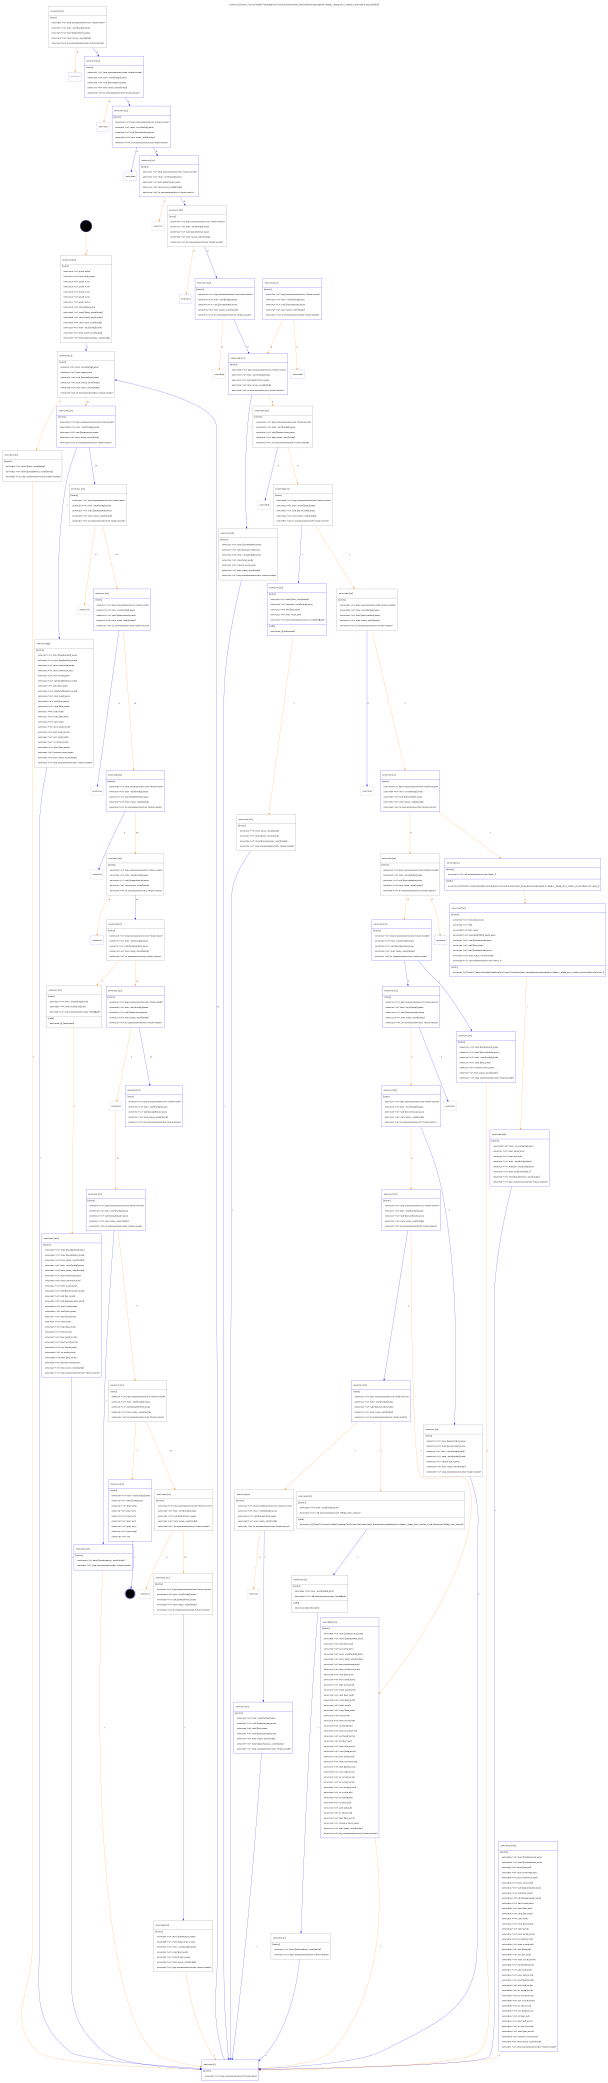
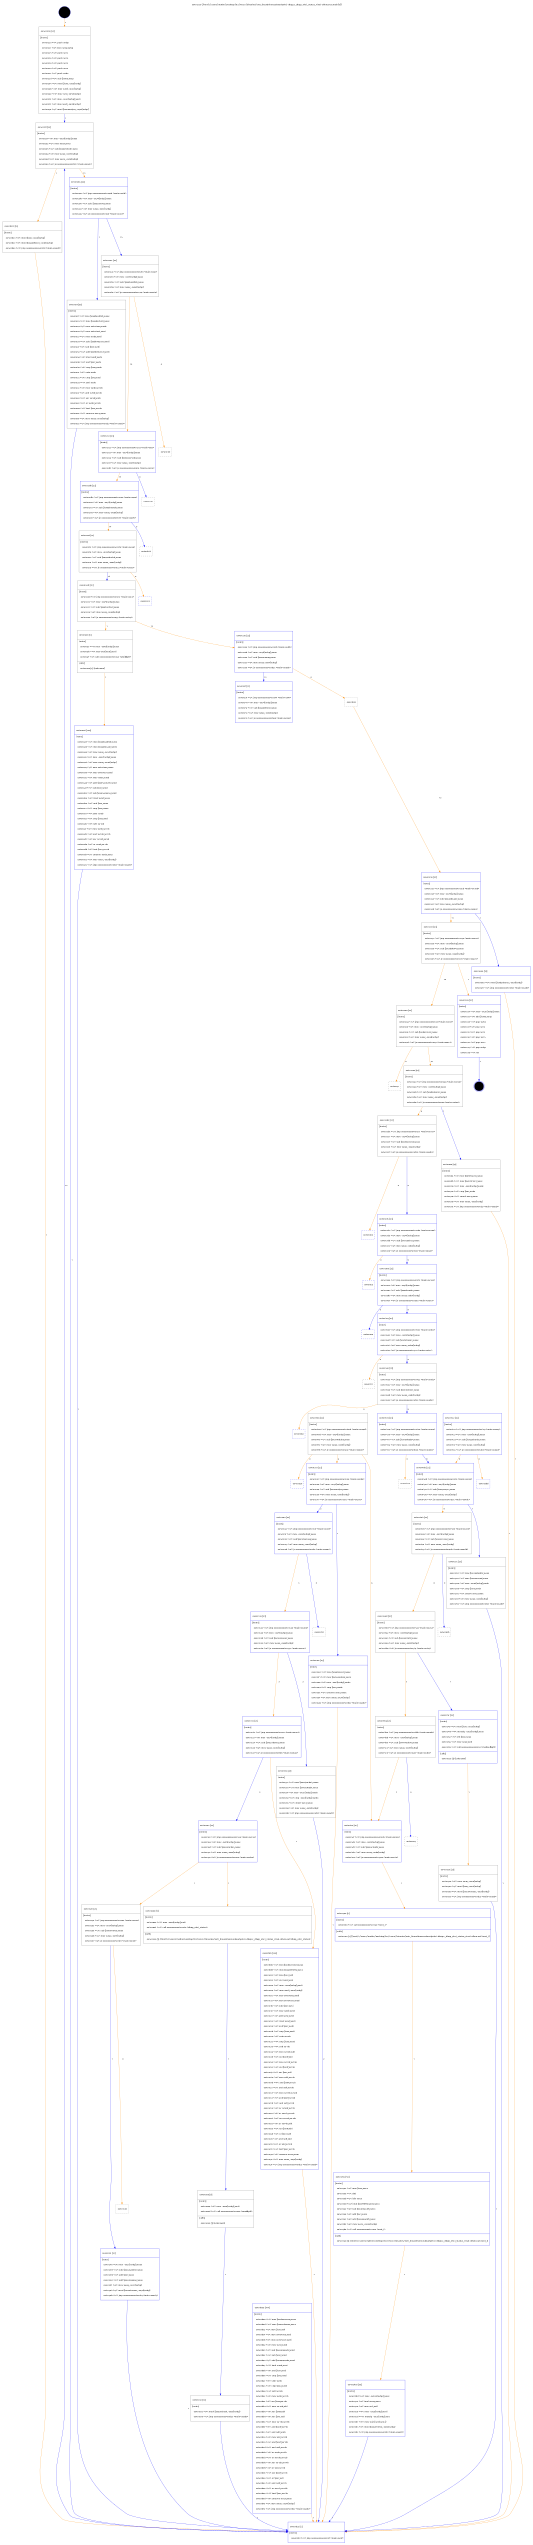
edge "0x4014cf [25]" -> "0x4014e8 [25]": reversed
edge "0x4013a3 [25]" -> "0x4013bc [25]": added, label "9"
